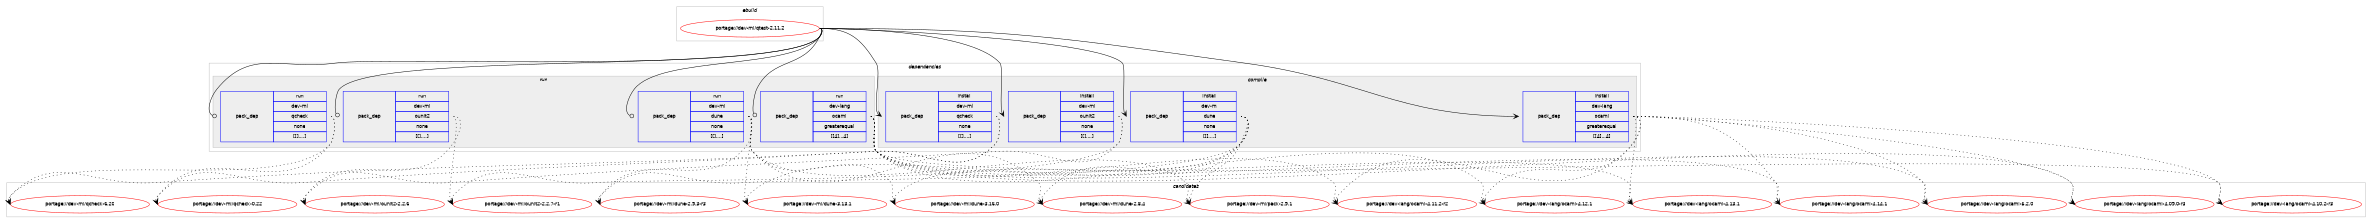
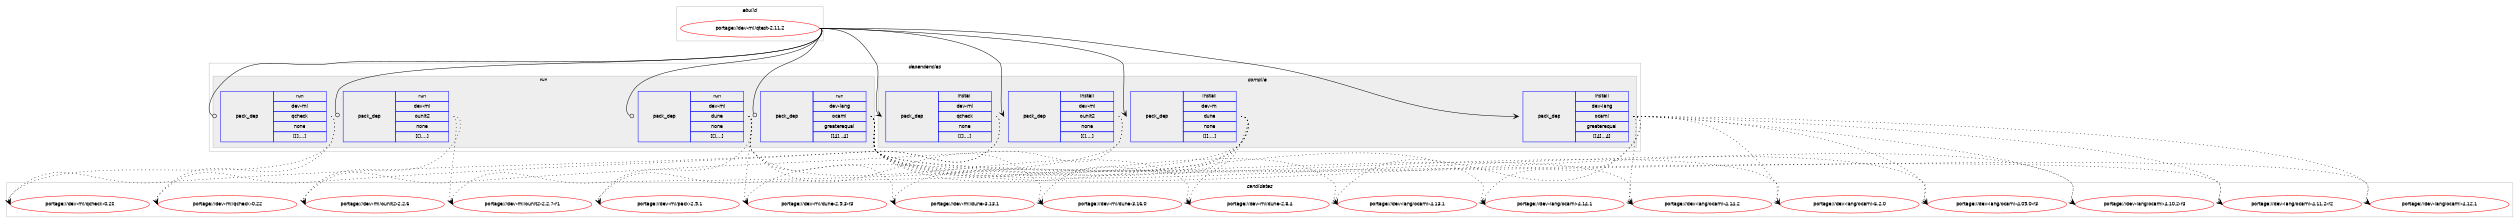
node "portage://dev-ml/qcheck-6.20": label "portage://dev-ml/qcheck-6.20" -> "portage://dev-ml/qcheck-0.20"
node "portage://dev-lang/ocaml-4.14.2": added
